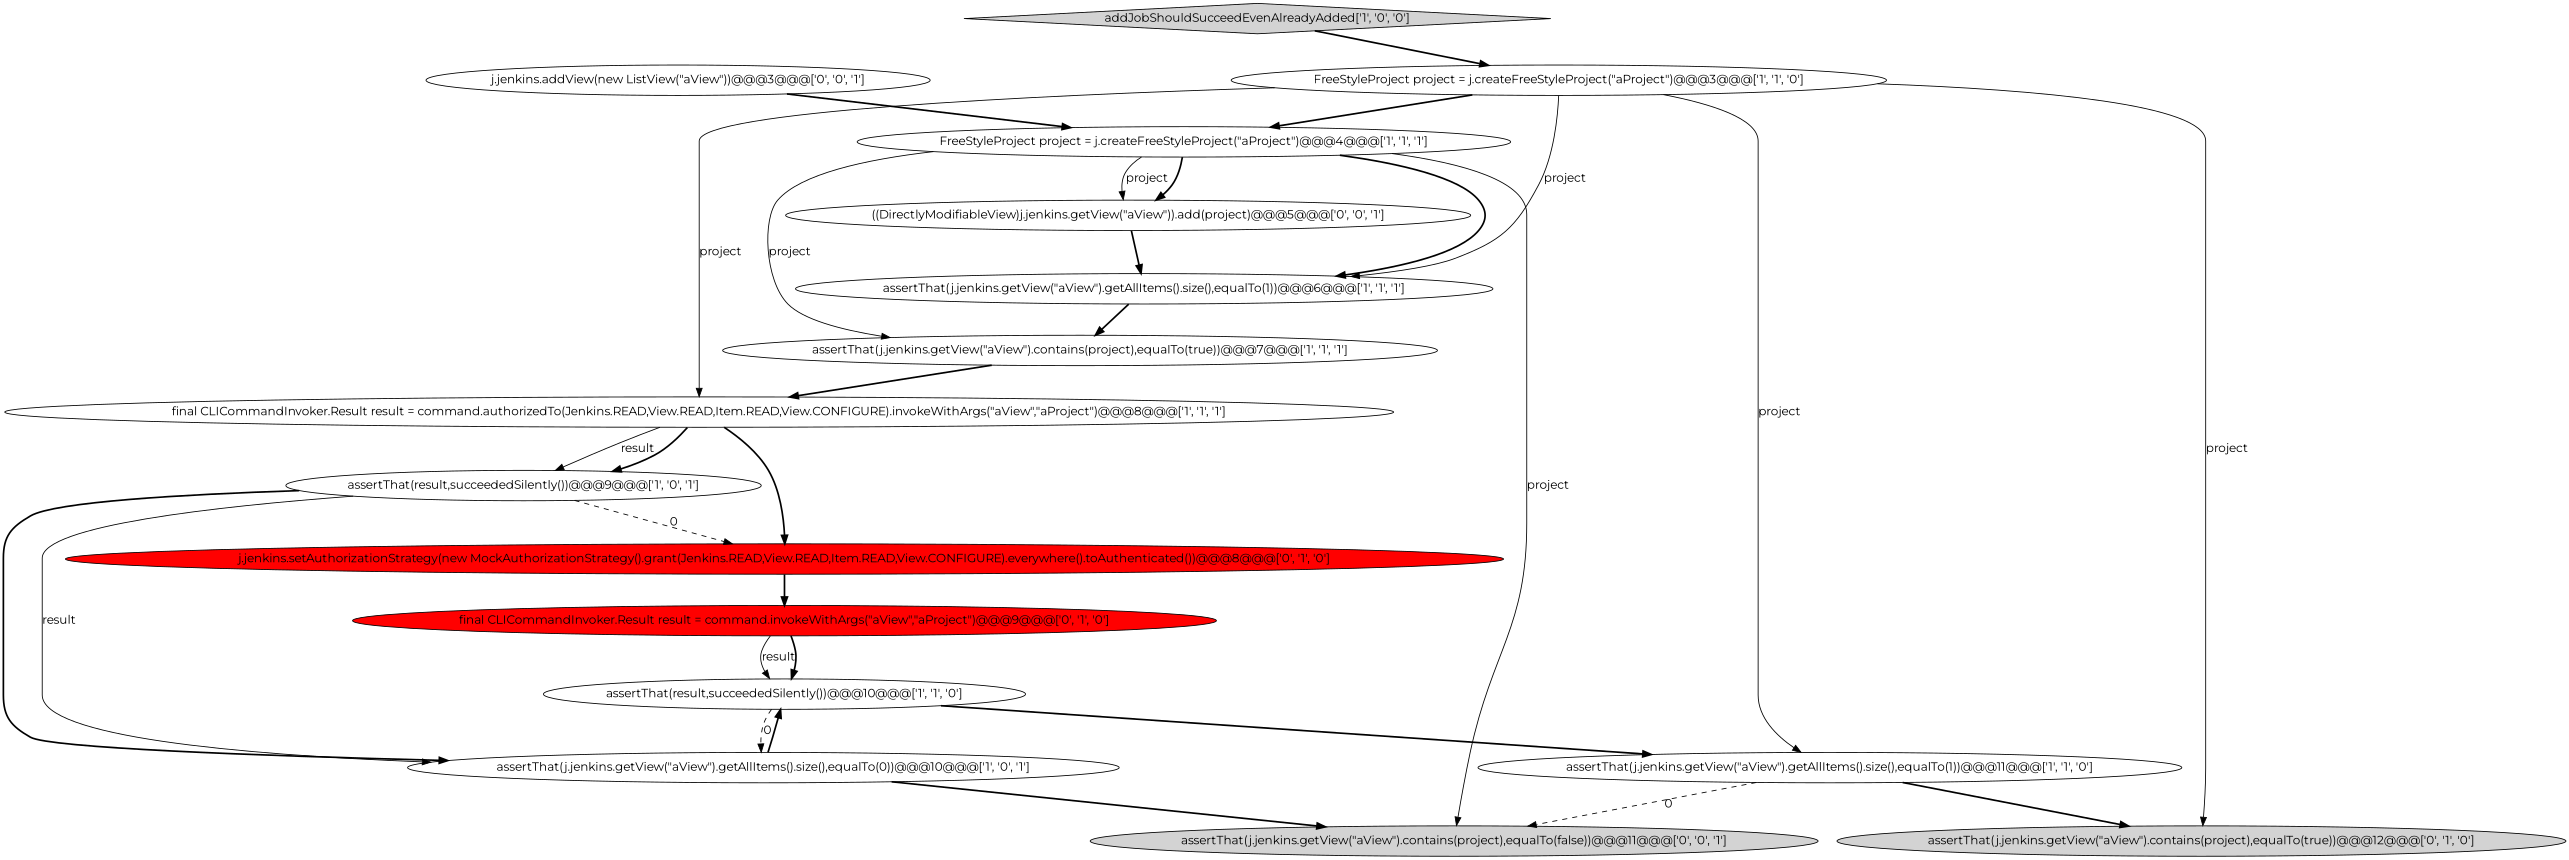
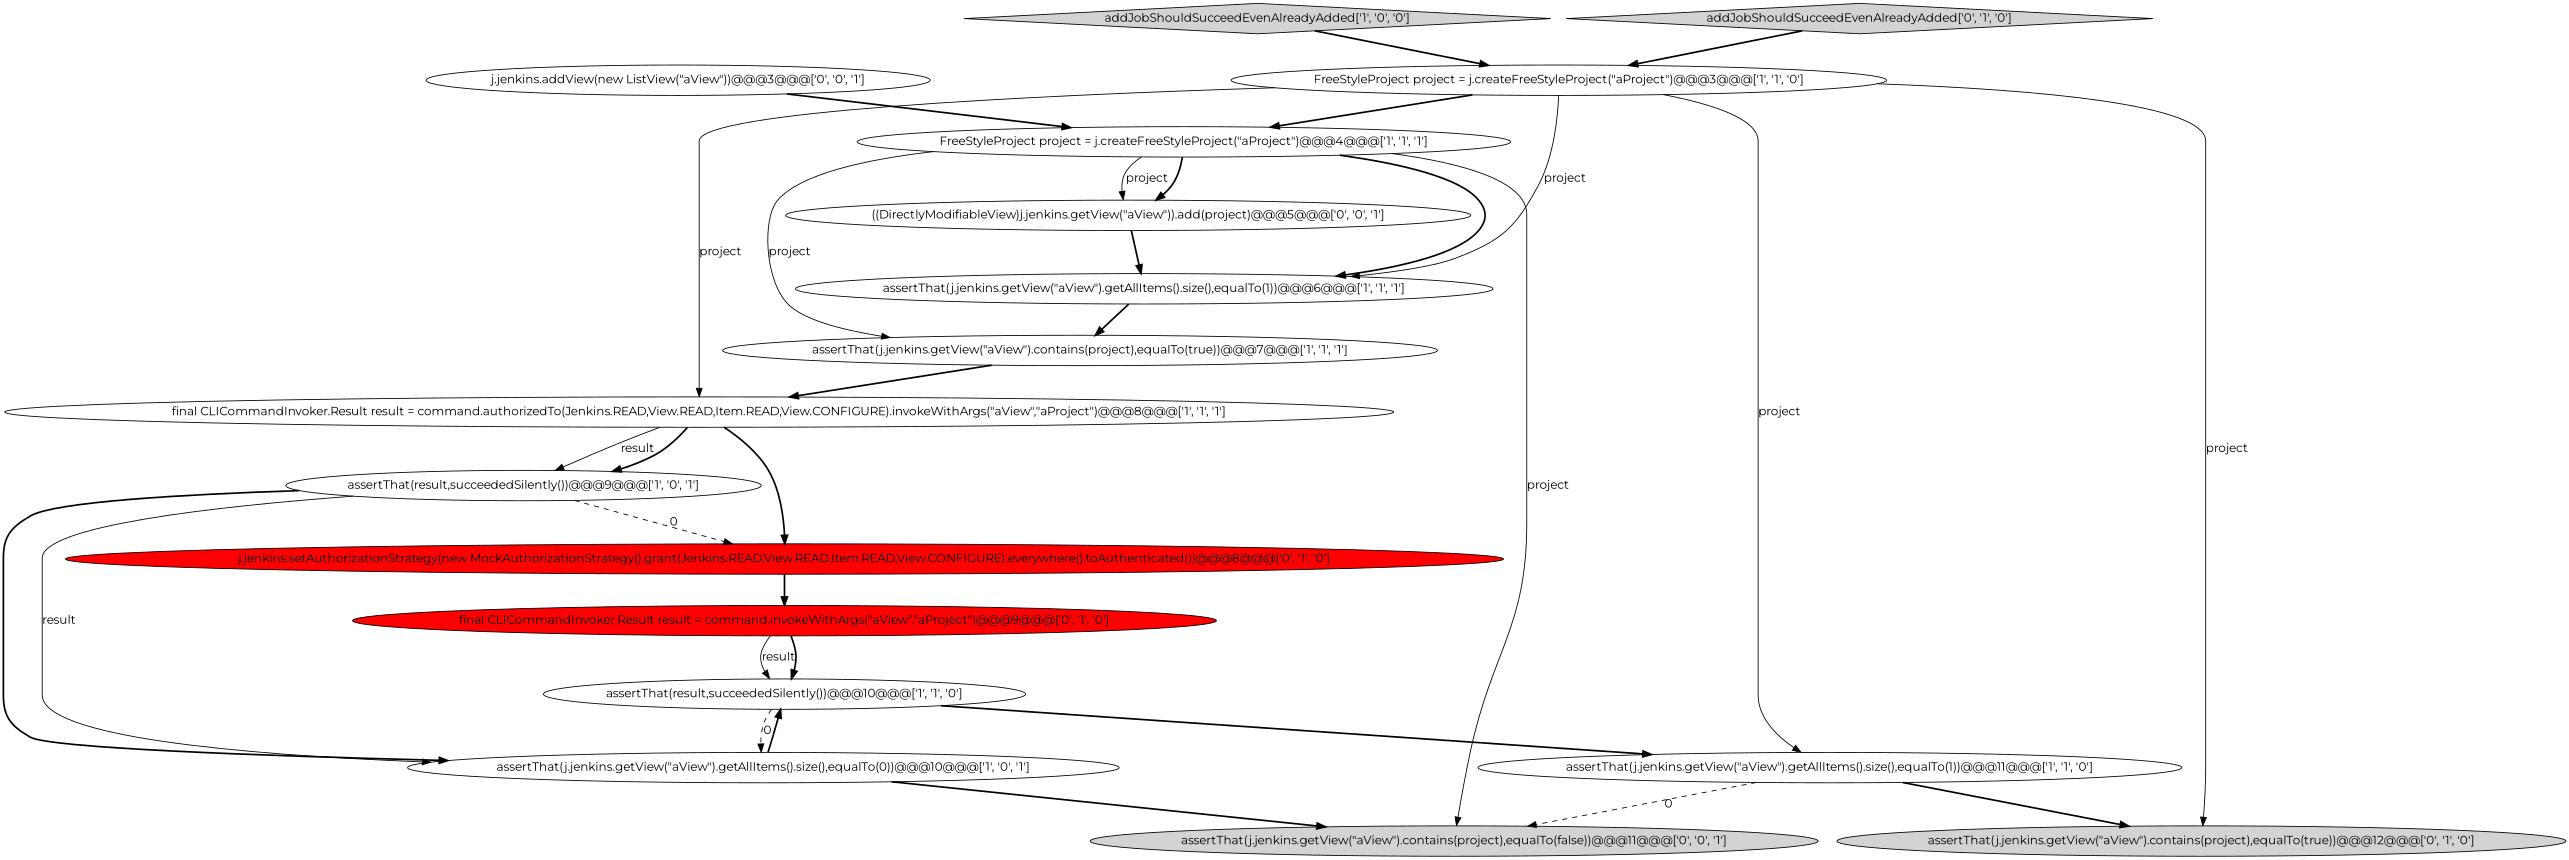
node "addJobShouldSucceedEvenAlreadyAdded['0', '1', '0']": added
